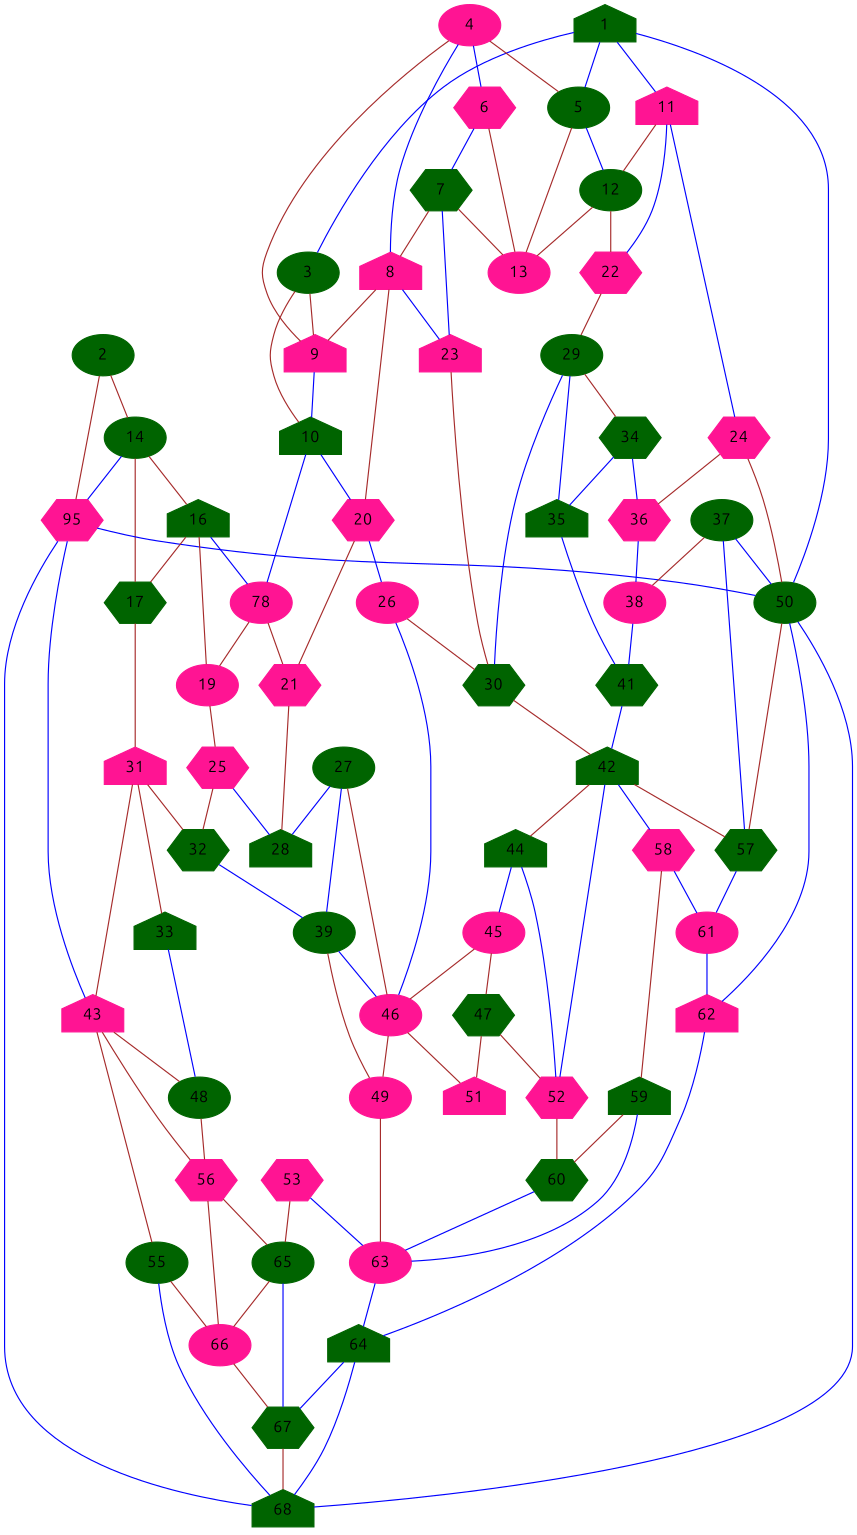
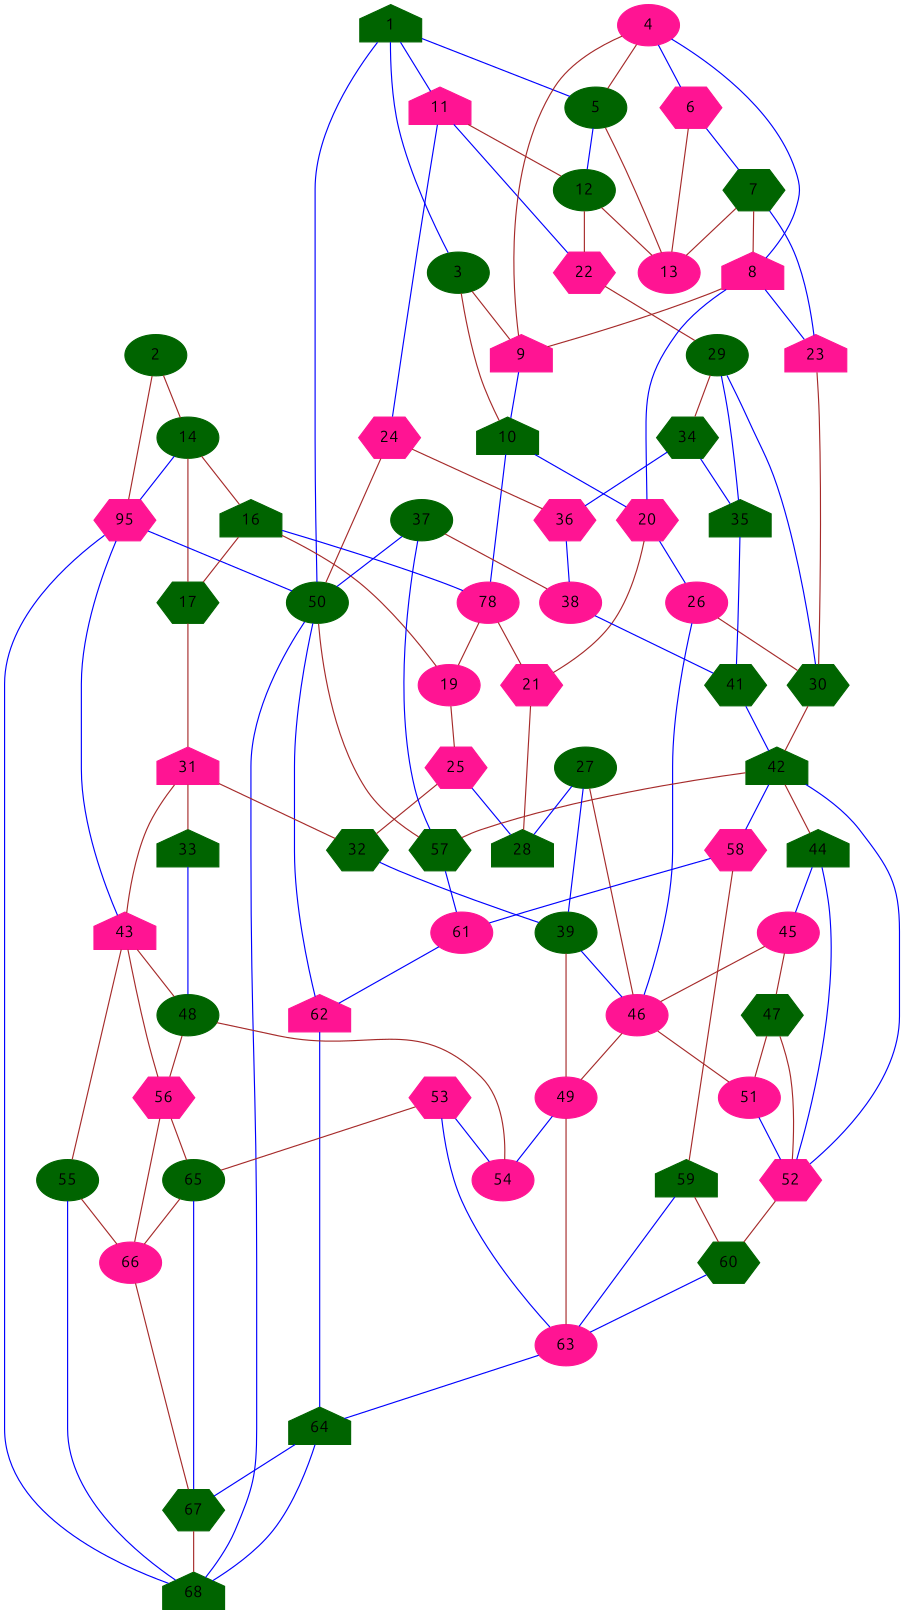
edge "8" -- "20": color brown -> blue
node "51": shape house -> ellipse
edge "51" -- "52": added
node "54": added
